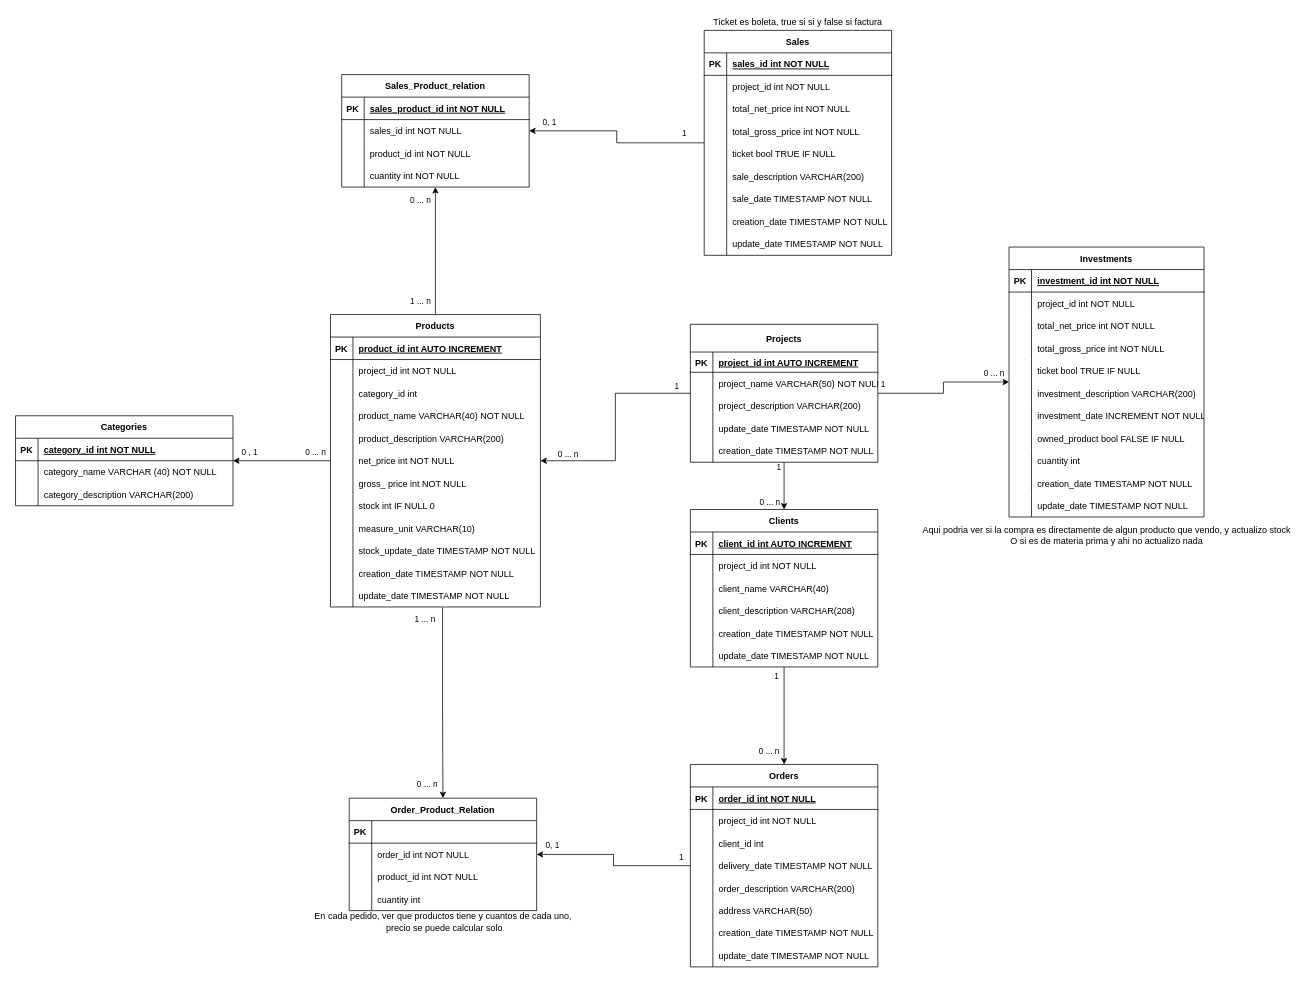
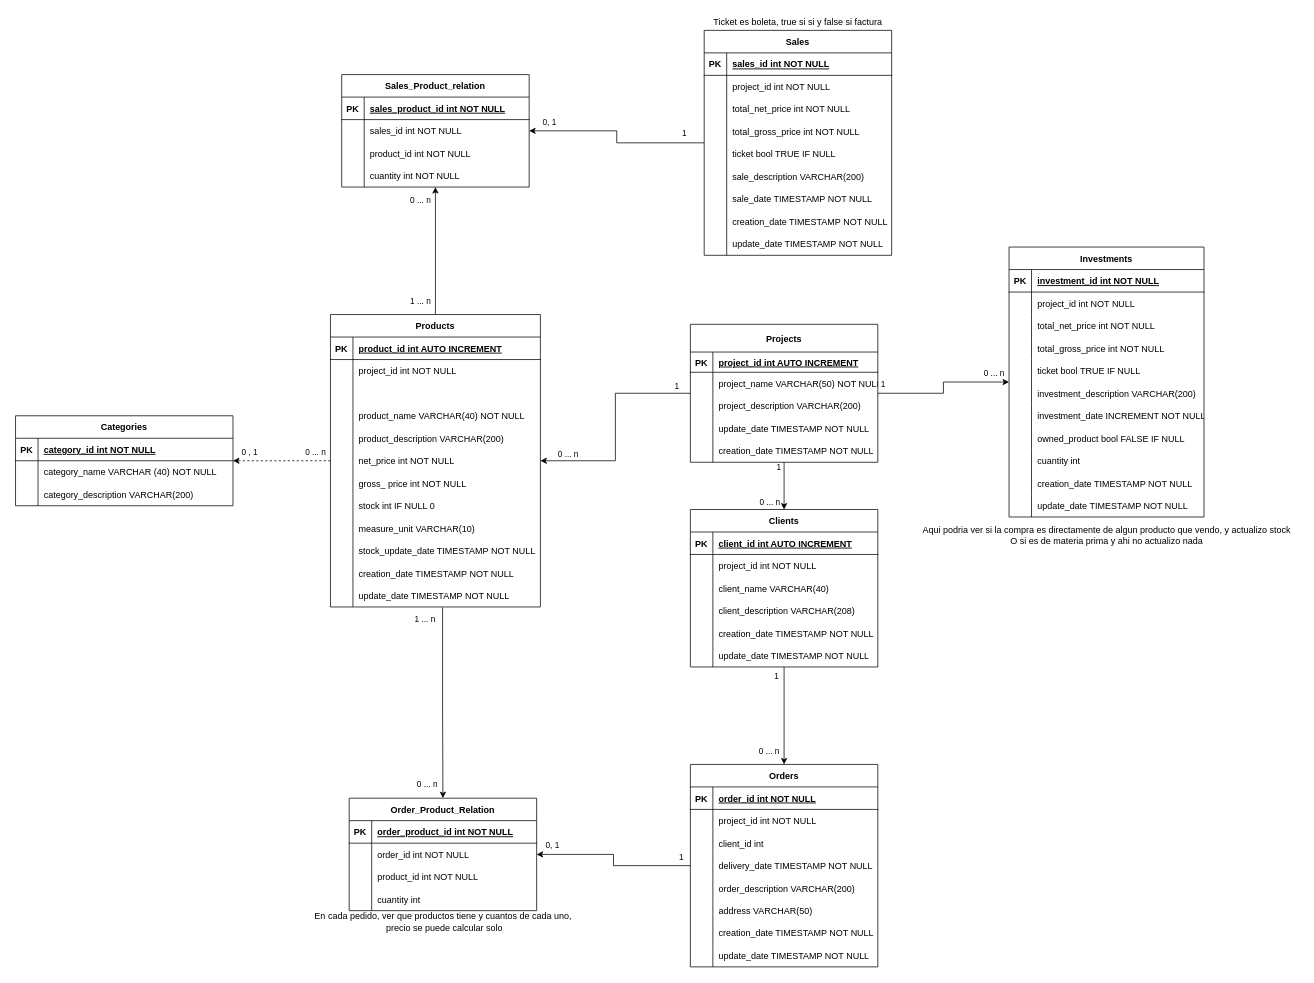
node "category_id int": removed
edge "Products" -> "Categories": style solid -> dashed
node "order_product_id int NOT NULL": added
